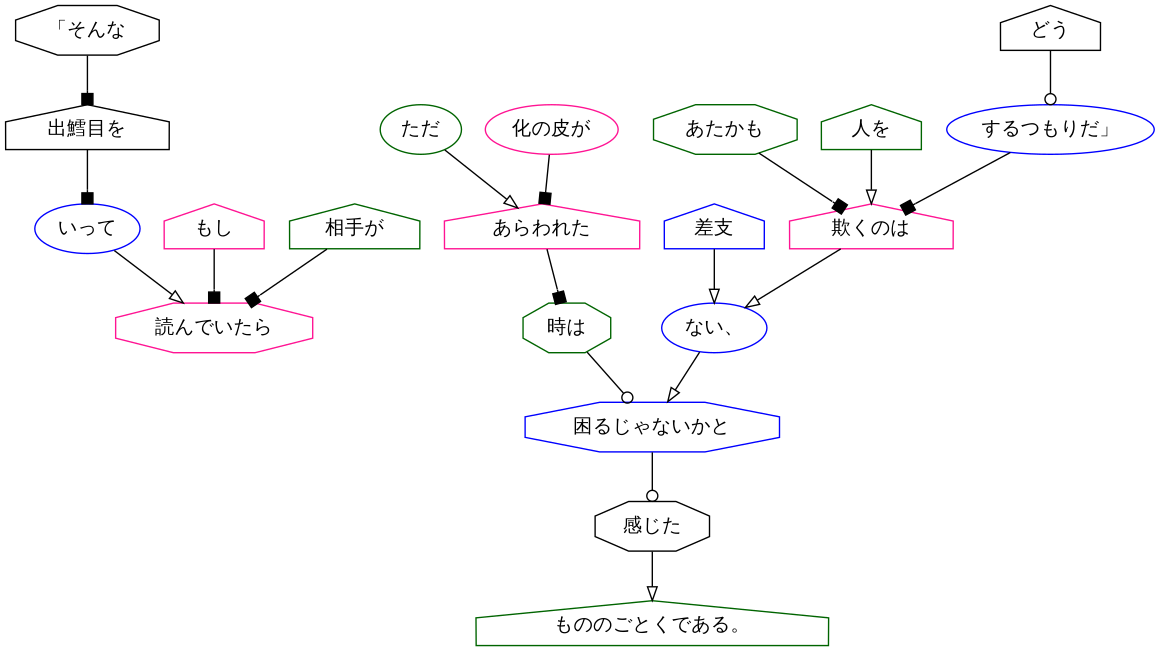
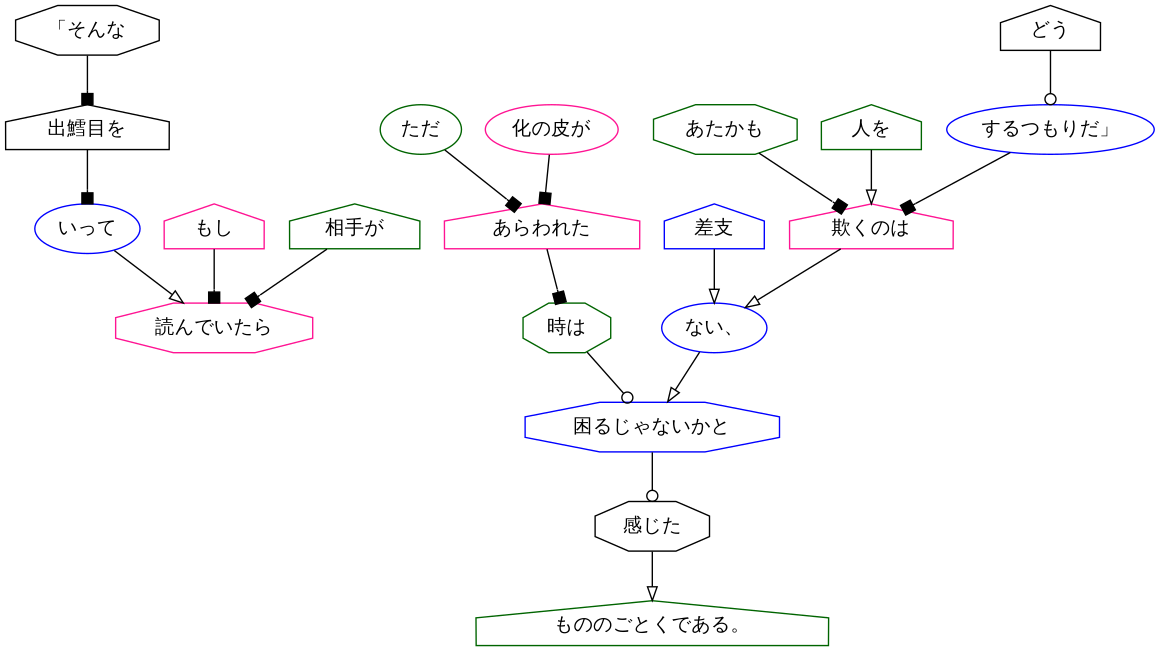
edge "ただ" -> "あらわれた": arrowhead onormal -> box
